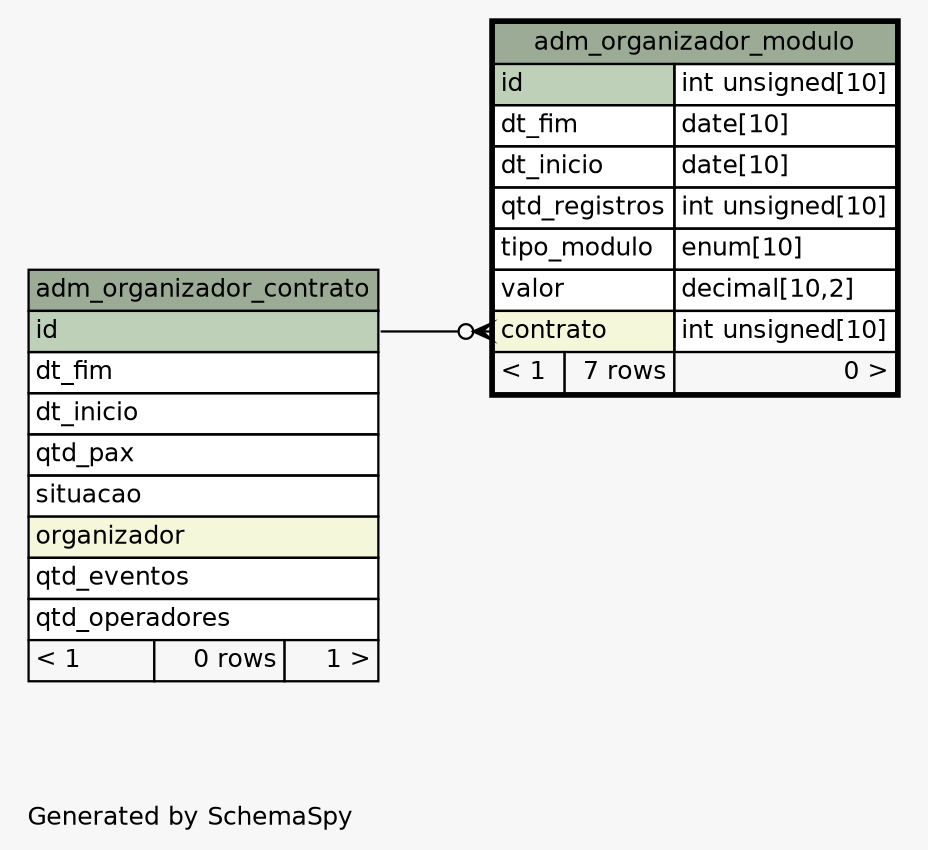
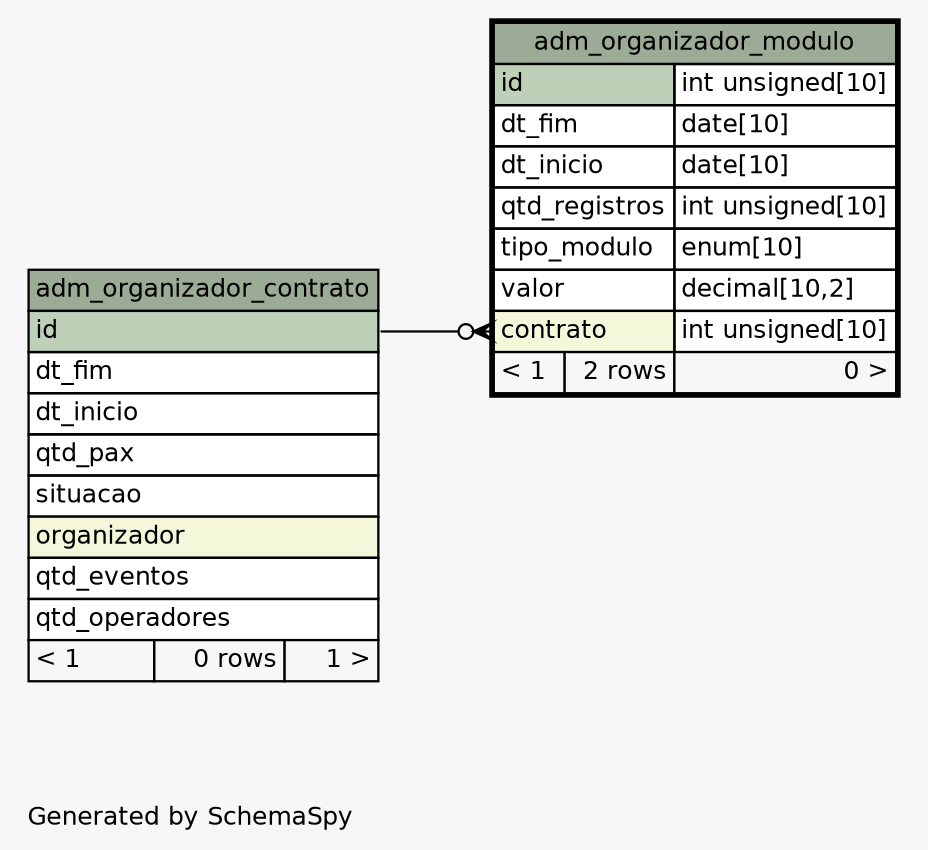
node "adm_organizador_modulo": text "7 rows" -> "2 rows"
